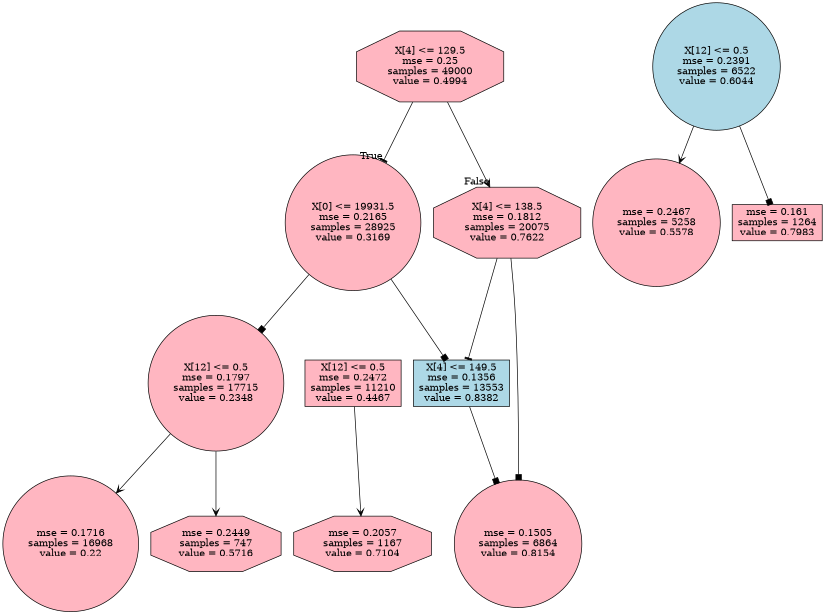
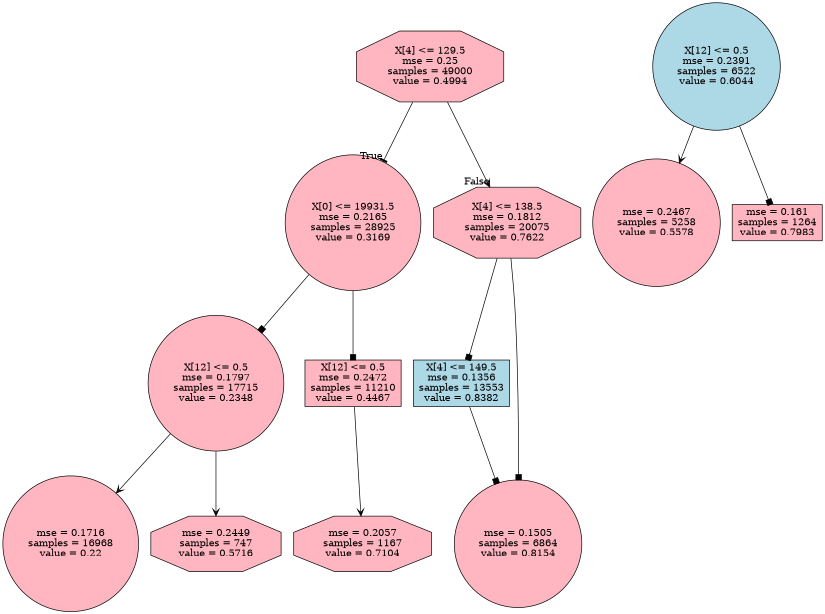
edge "X[4] <= 138.5 mse = 0.1812 samples = 20075 value = 0.7622" -> "X[4] <= 149.5 mse = 0.1356 samples = 13553 value = 0.8382": arrowhead tee -> box
edge "X[0] <= 19931.5 mse = 0.2165 samples = 28925 value = 0.3169" -> "X[4] <= 149.5 mse = 0.1356 samples = 13553 value = 0.8382": now "X[0] <= 19931.5 mse = 0.2165 samples = 28925 value = 0.3169" -> "X[12] <= 0.5 mse = 0.2472 samples = 11210 value = 0.4467"
